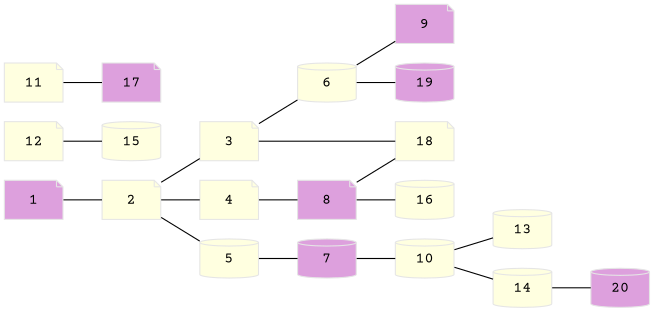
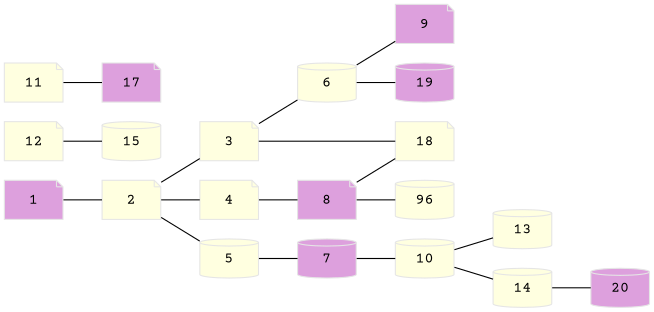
node "16": label "16" -> "96"
